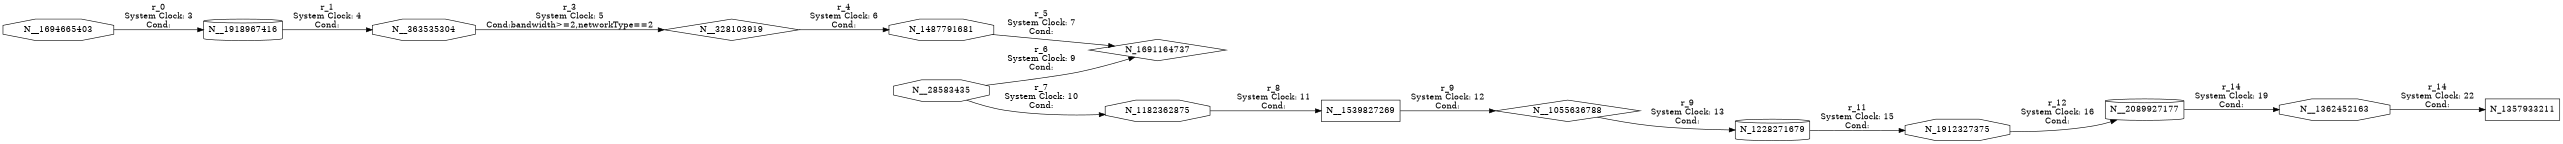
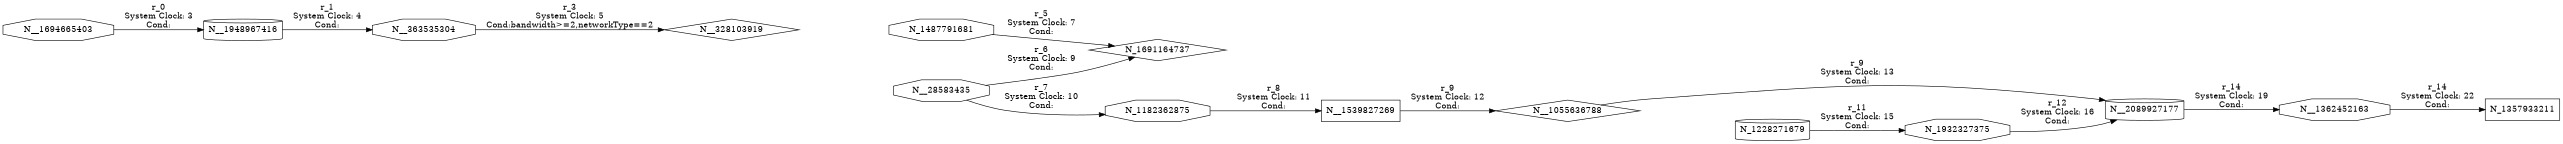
node "N__1918967416": label "N__1918967416" -> "N__1948967416"
edge "N__328103919" -> "N_1487791681": removed, label "r_4 System Clock: 6 Cond:"
edge "N__1055636788" -> "N_1228271679": now "N__1055636788" -> "N__2089927177"
node "N_1912327375": label "N_1912327375" -> "N_1932327375"
